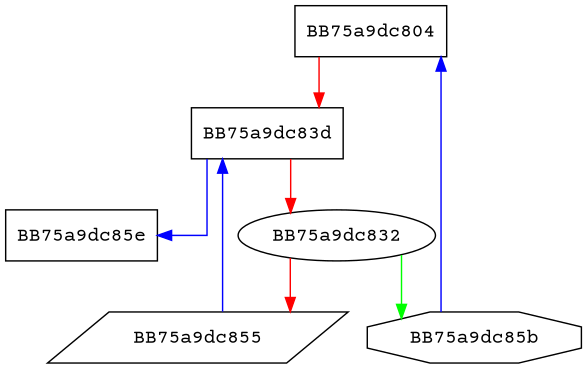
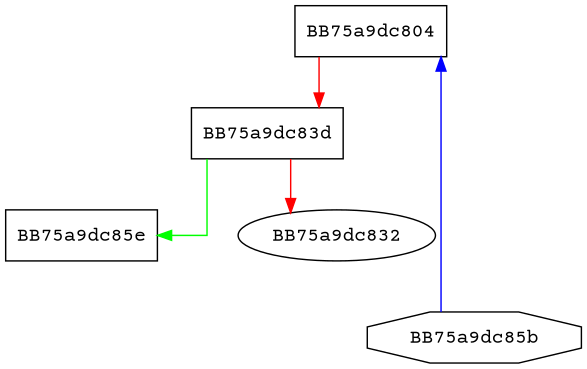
edge "BB75a9dc83d" -> "BB75a9dc85e": color blue -> green
edge "BB75a9dc832" -> "BB75a9dc85b": removed
node "BB75a9dc855": removed
